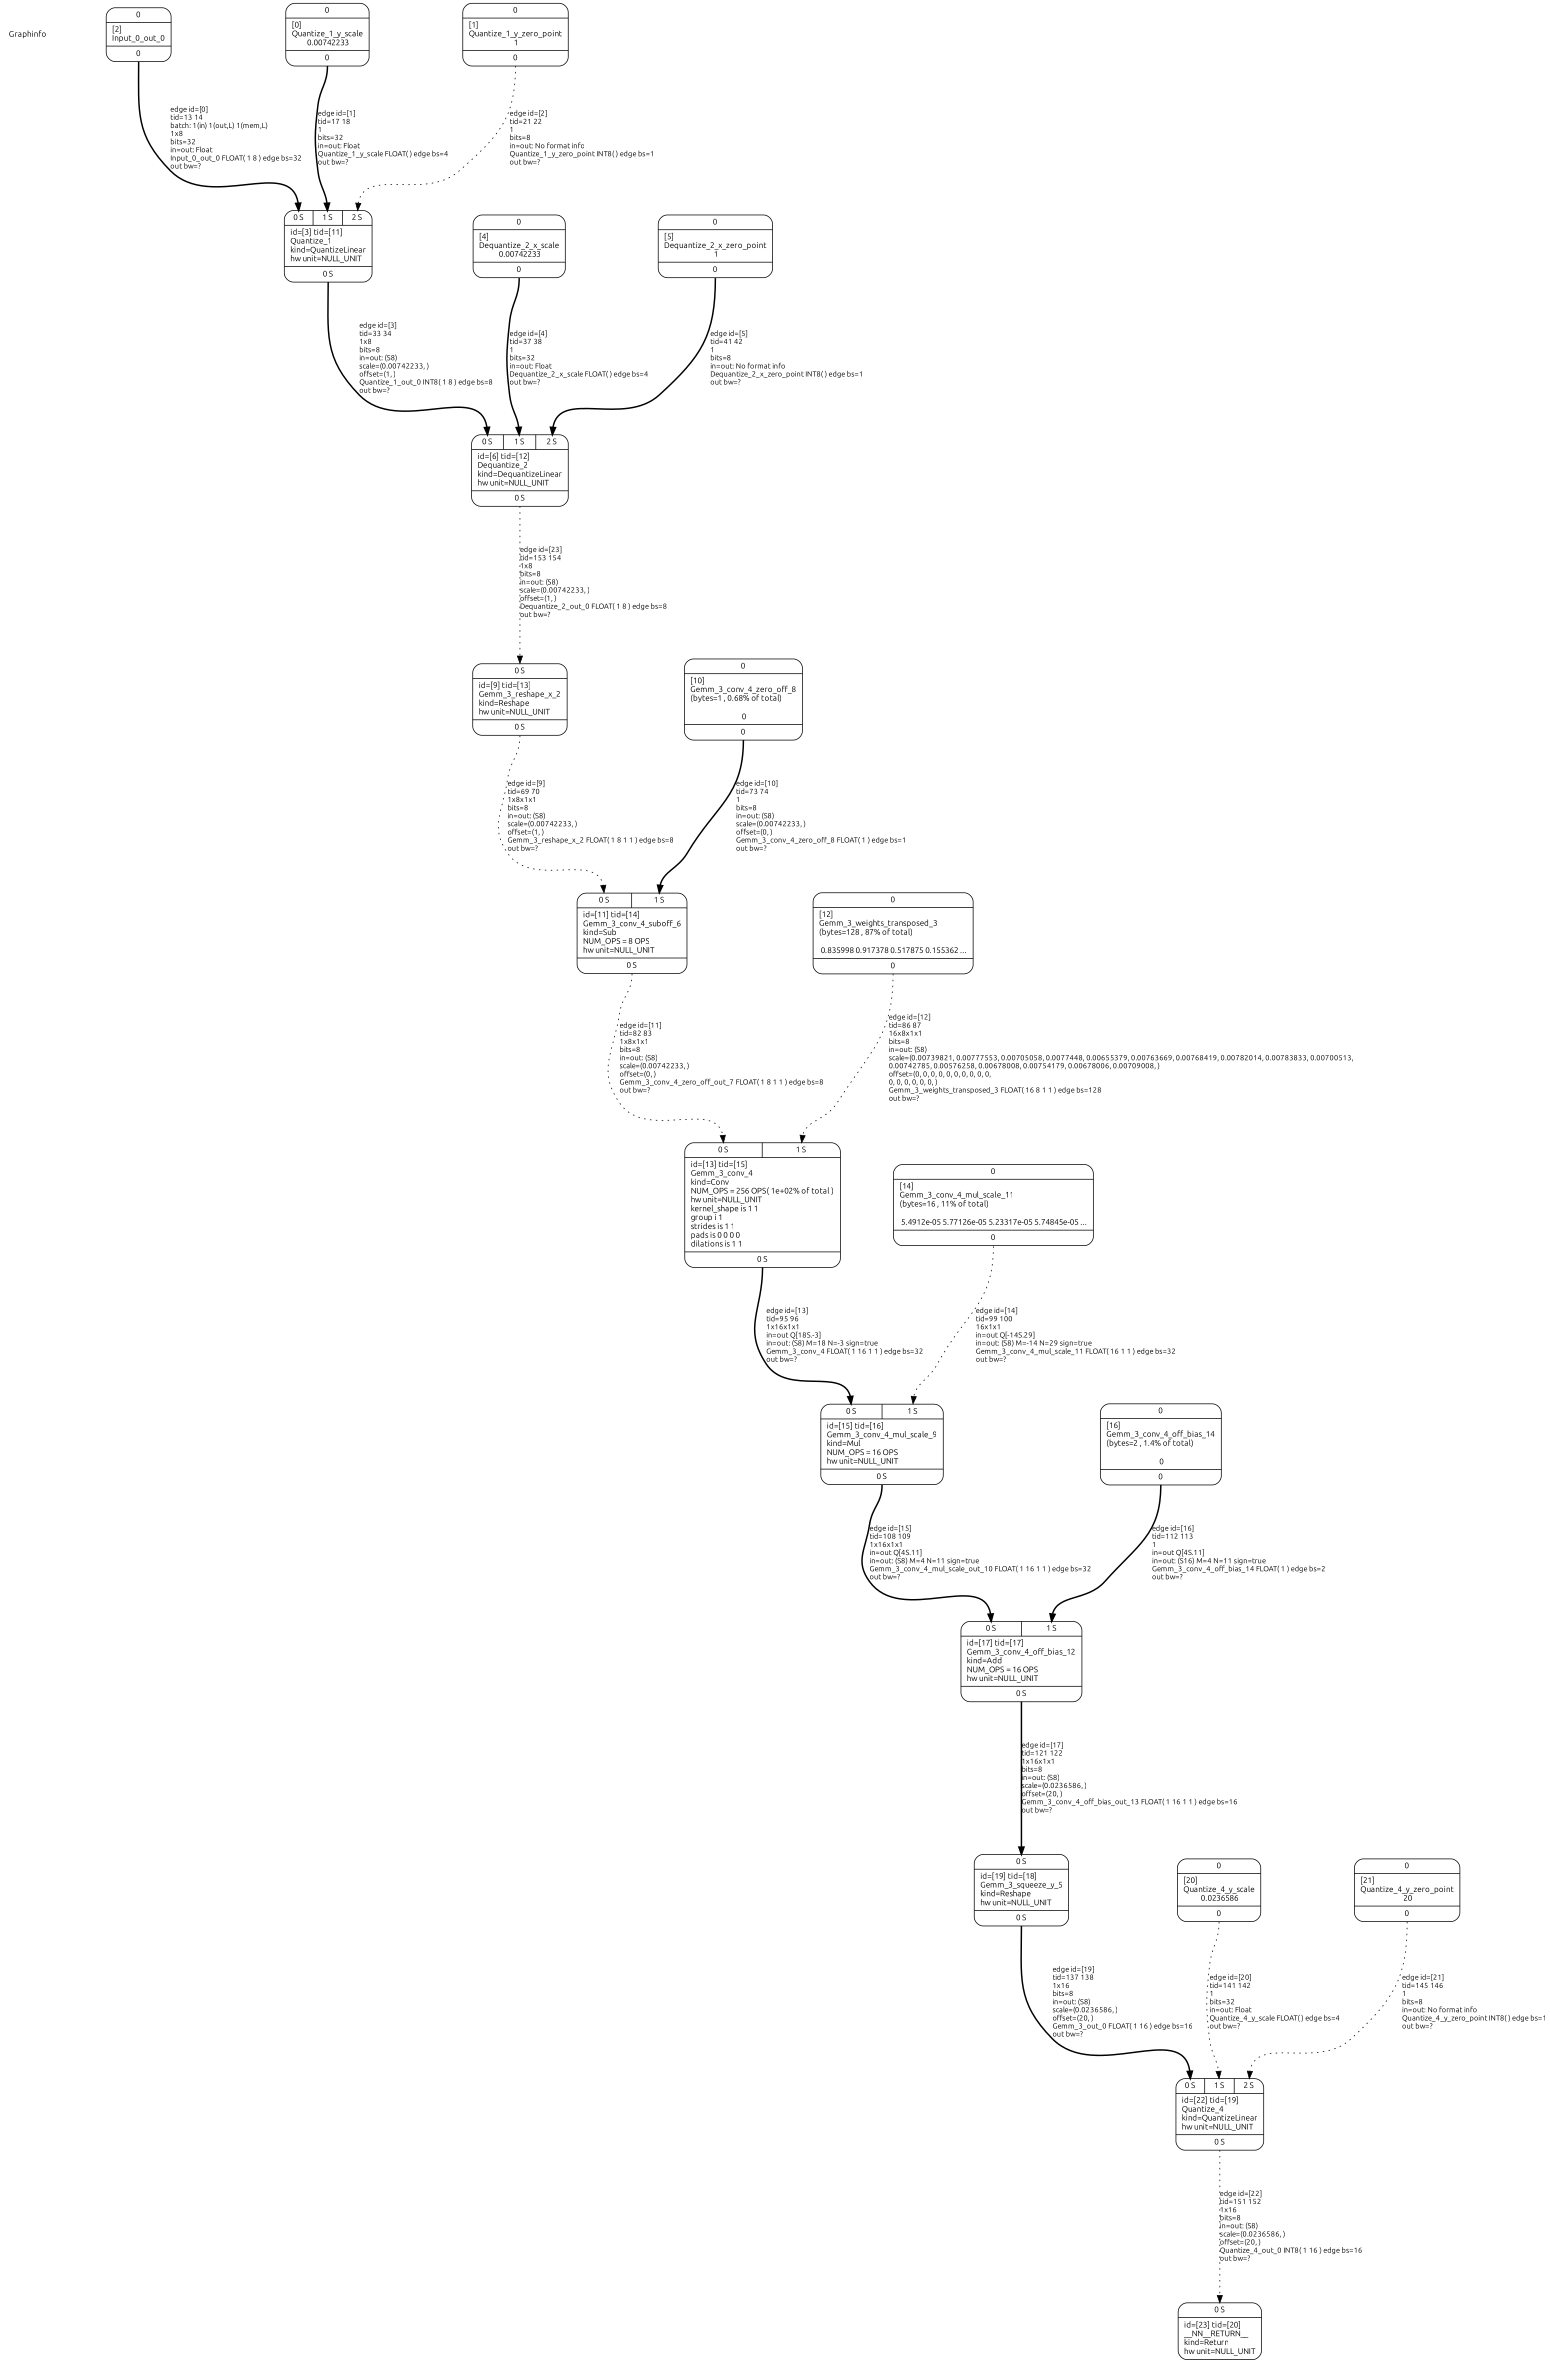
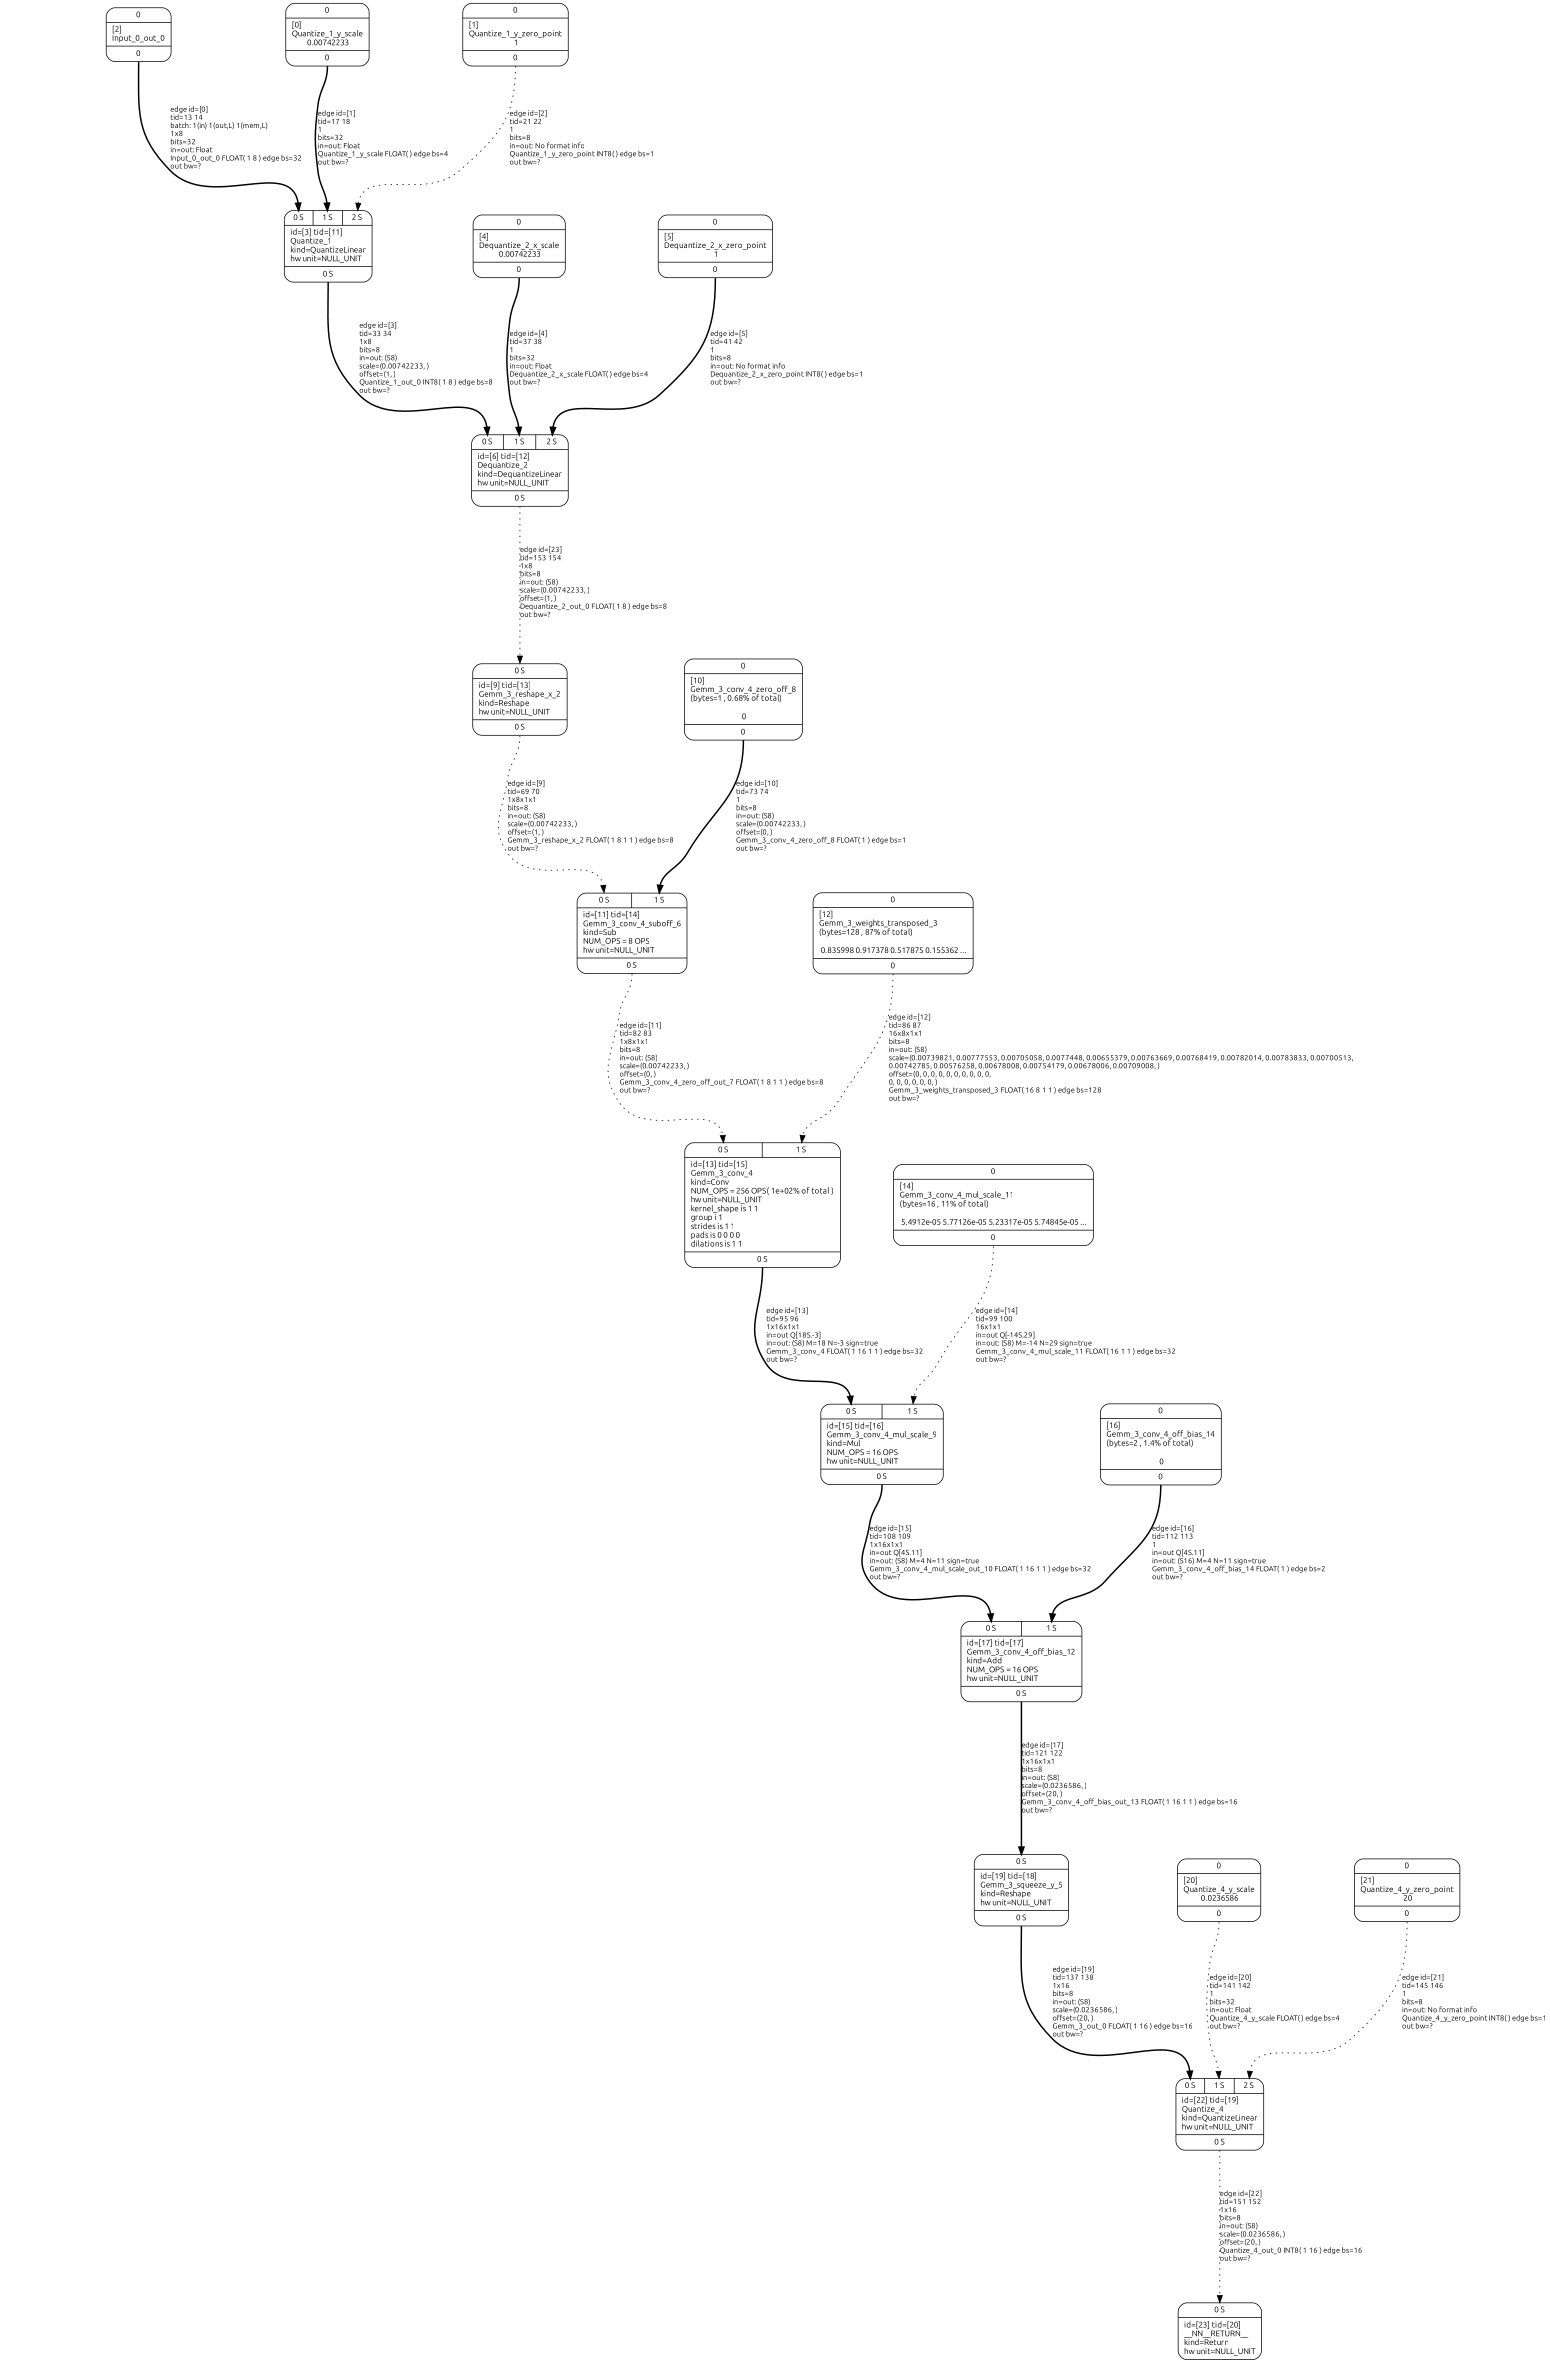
node "Graphinfo": removed
